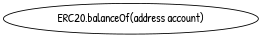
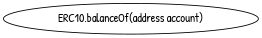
node "ERC20.balanceOf(address account)": label "ERC20.balanceOf(address account)" -> "ERC10.balanceOf(address account)"
